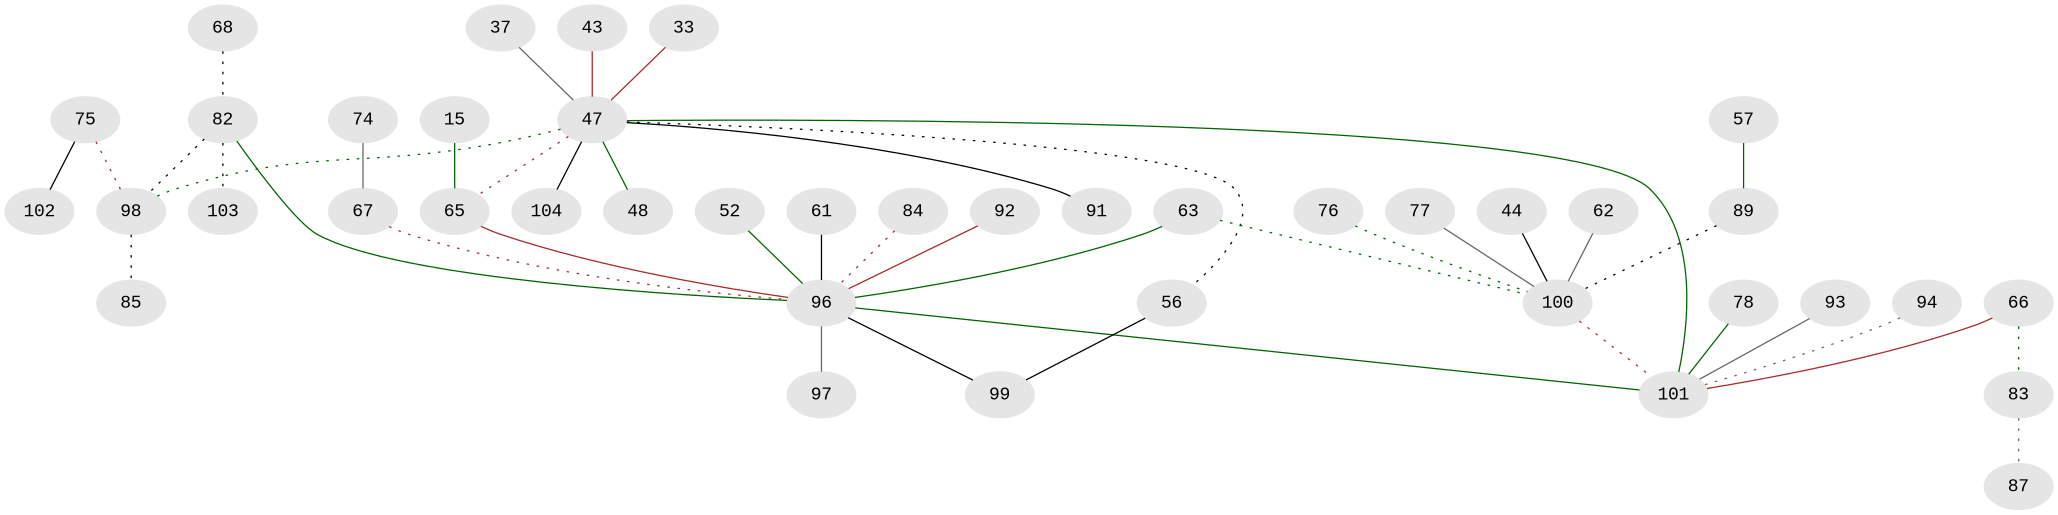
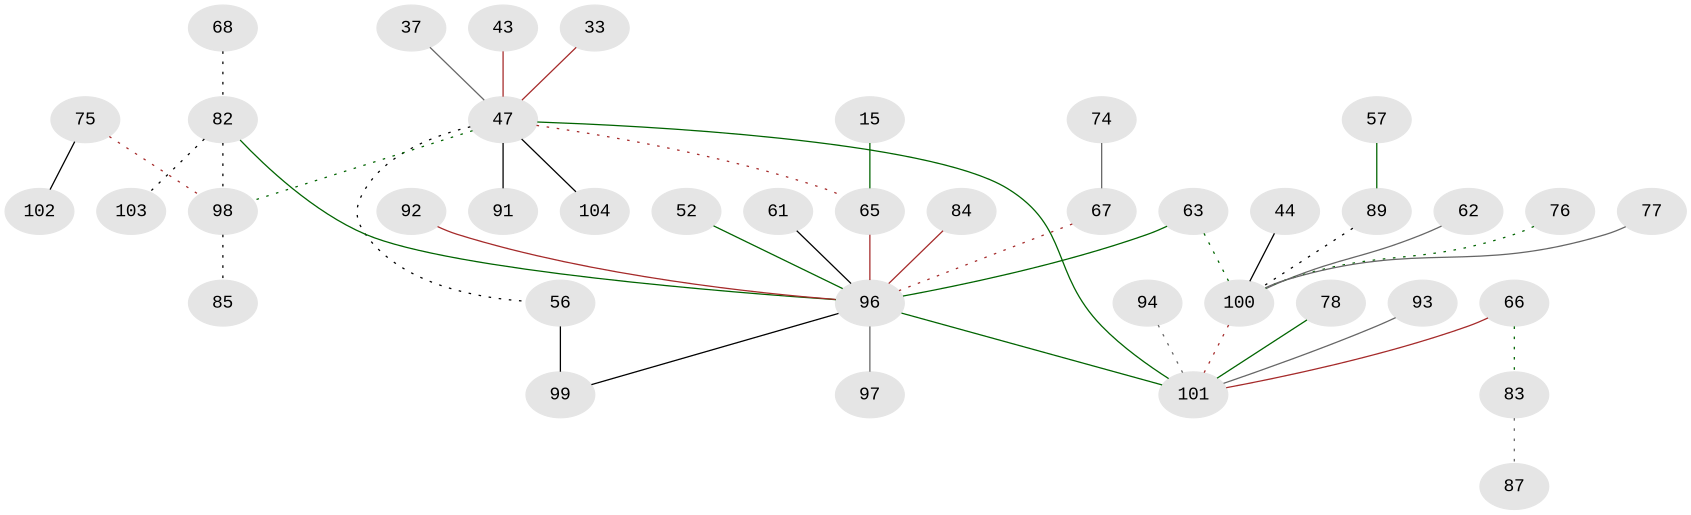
node "48": removed
edge "84" -- "96": style dotted -> solid
